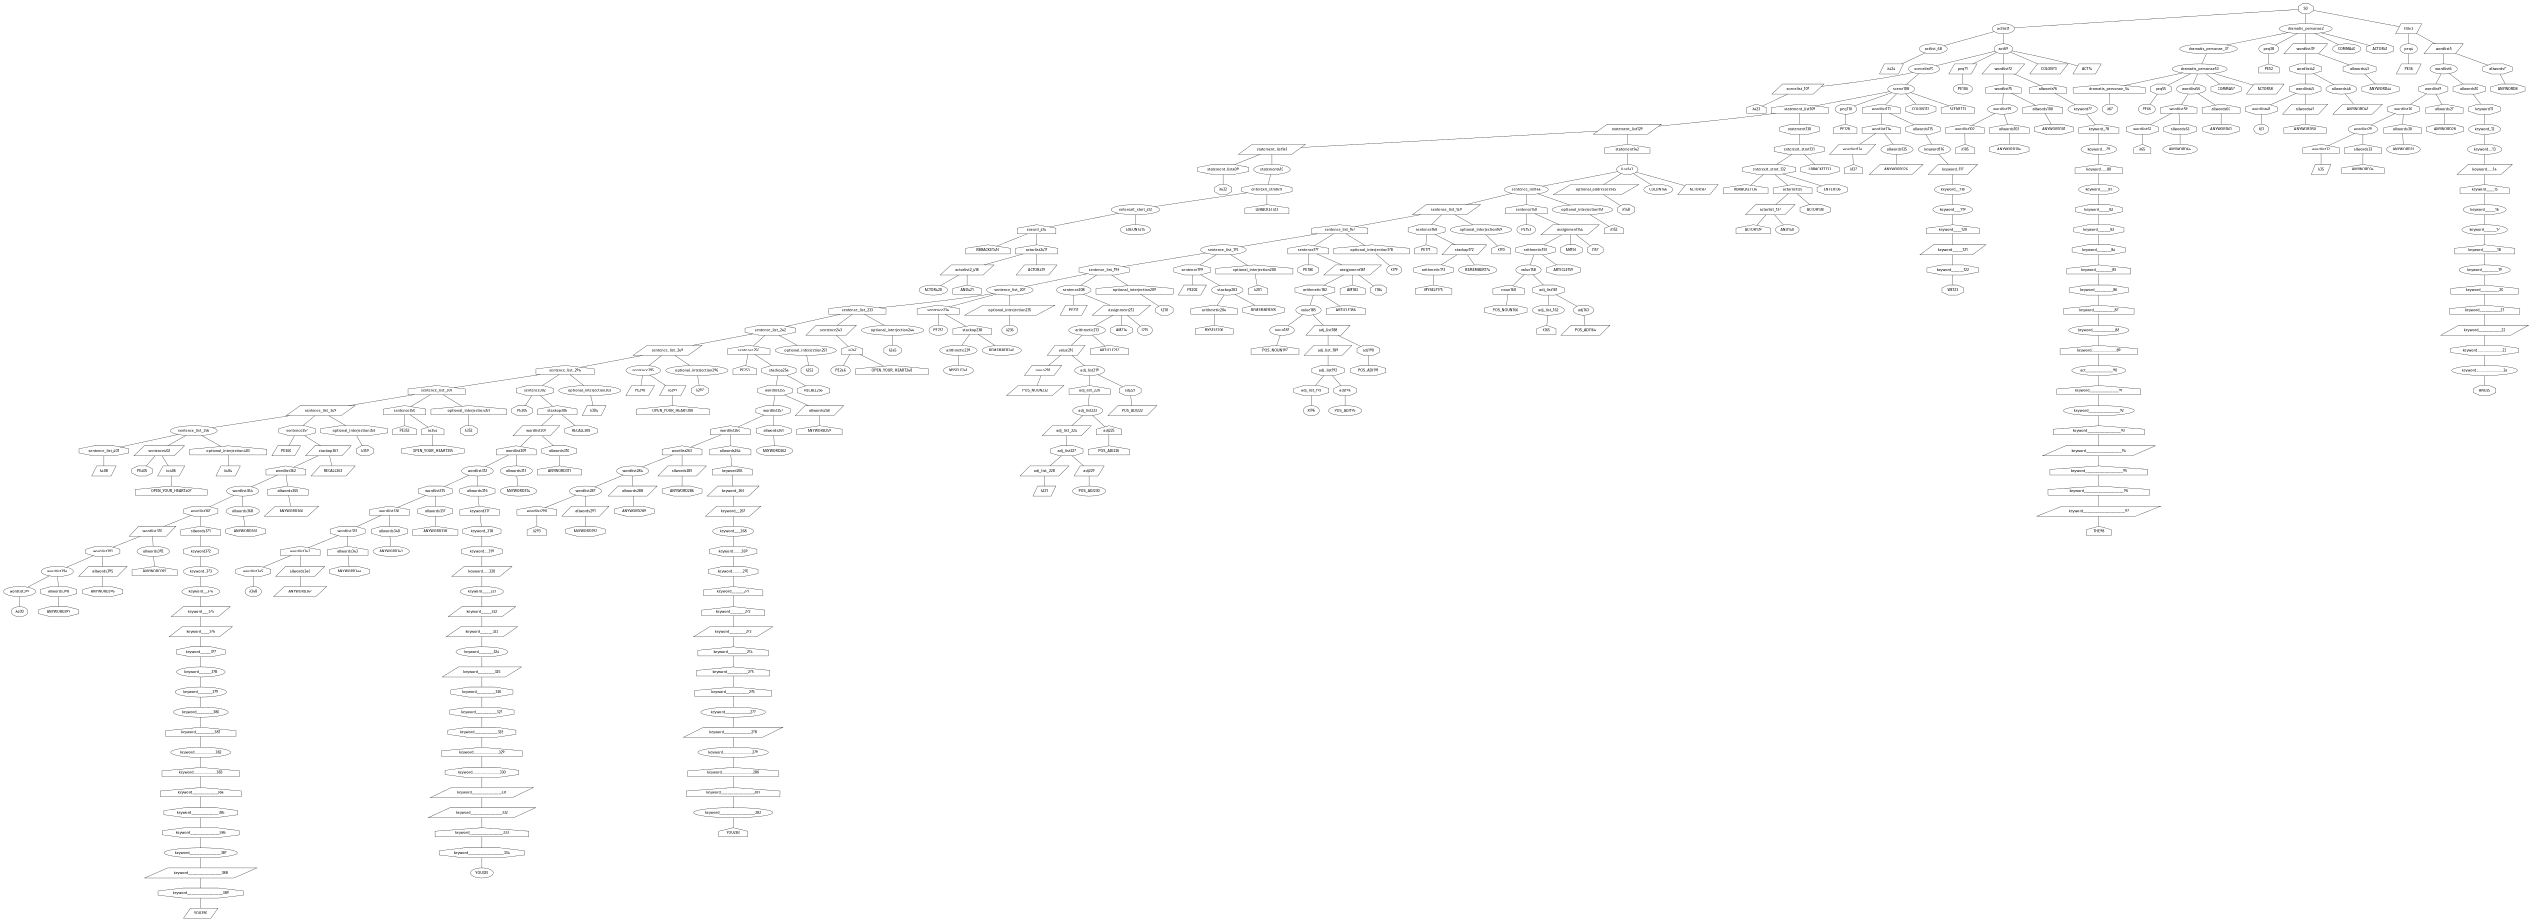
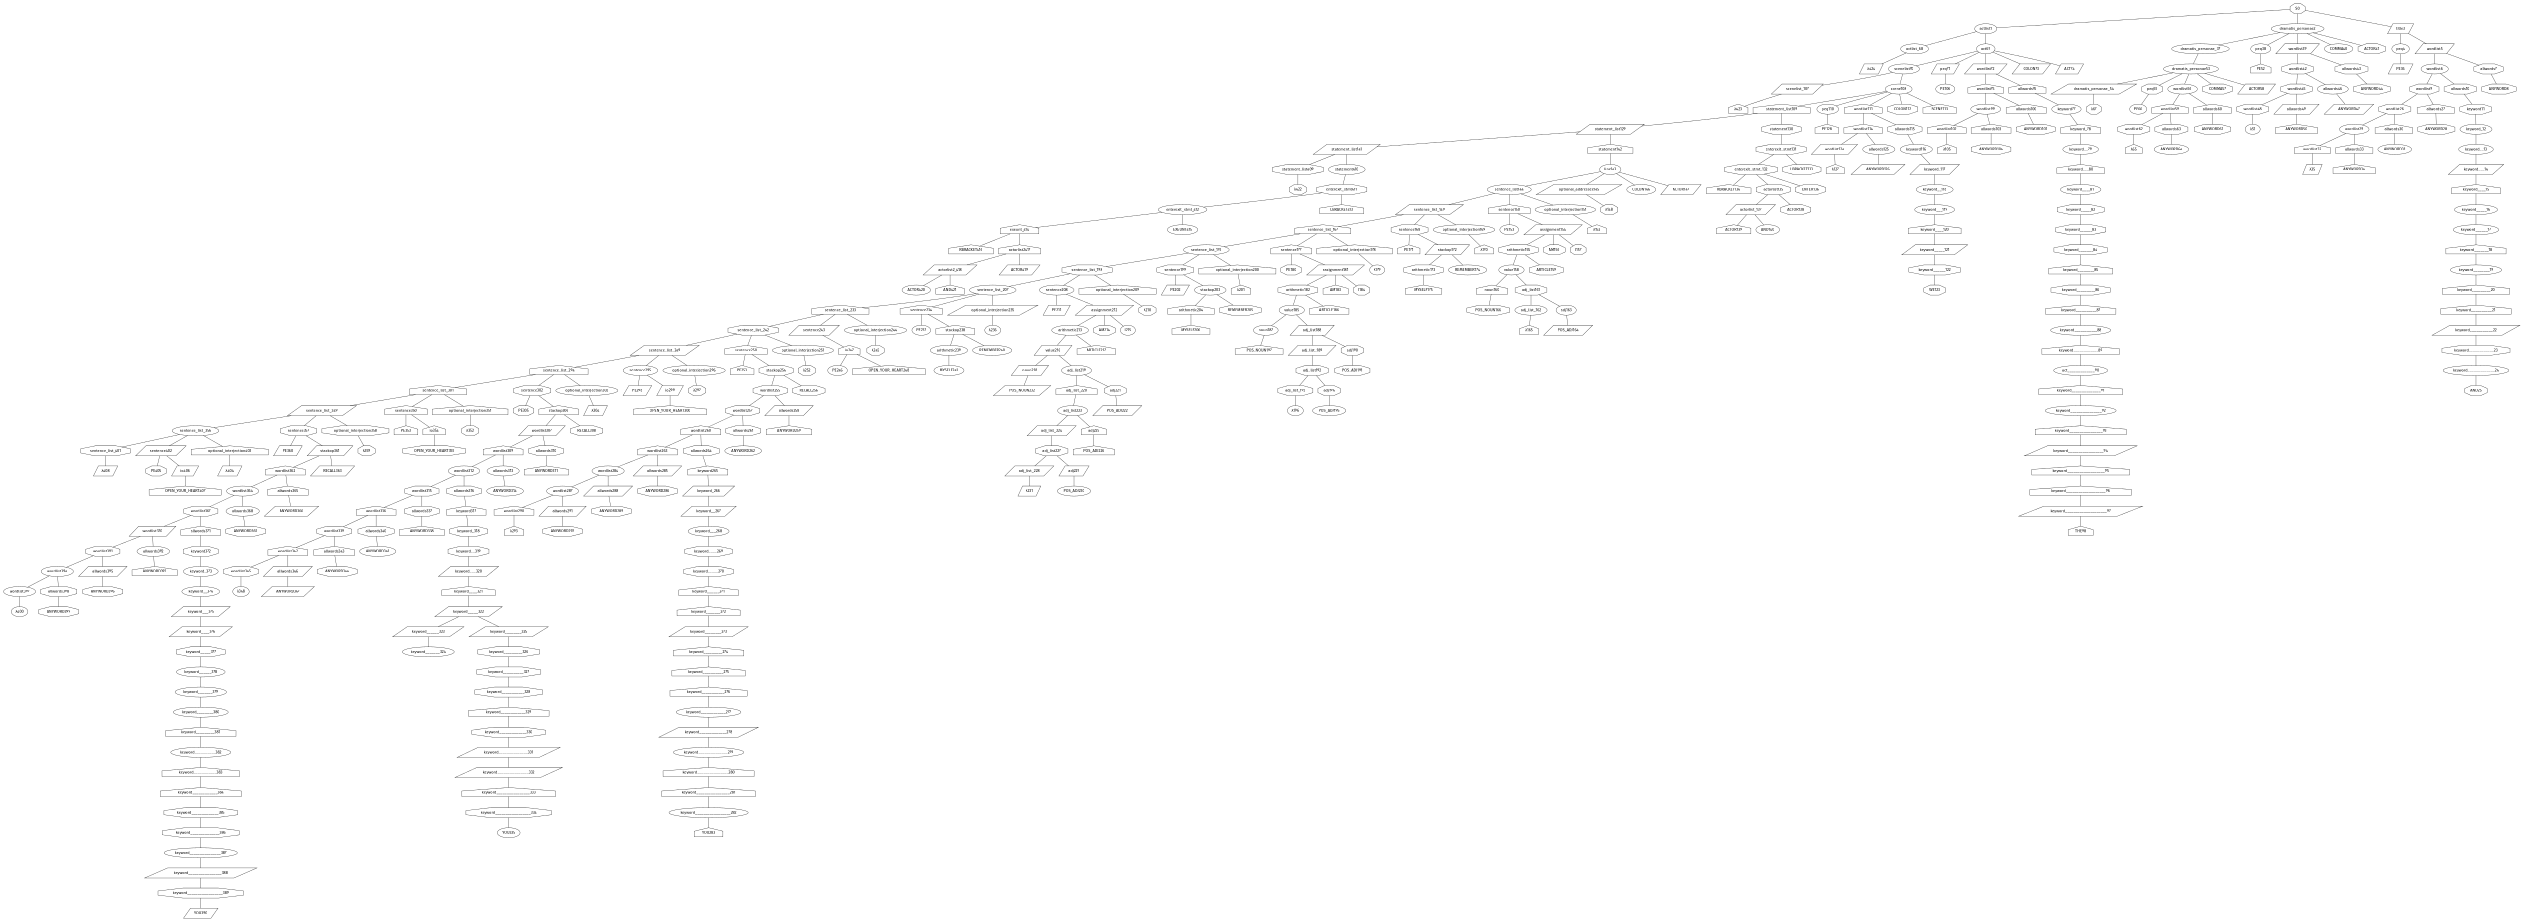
node "dramatis_personae_54": shape house -> parallelogram
node "actorlist135": shape house -> octagon
node "allwords264": shape house -> octagon
node "keyword____321": shape ellipse -> house
edge "keyword_______324" -- "keyword________325": now "keyword_____322" -- "keyword________325"
